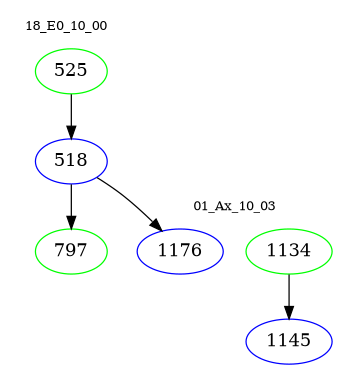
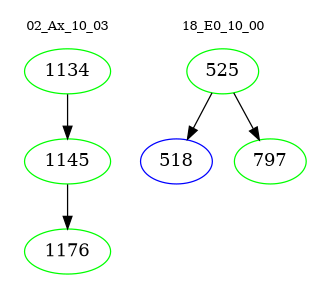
edge "518" -> "797": now "525" -> "797"
edge "518" -> "1176": now "1145" -> "1176"
cluster "01_Ax_10_03": label "01_Ax_10_03" -> "02_Ax_10_03"
node "1176": color blue -> green
node "1145": color blue -> green
